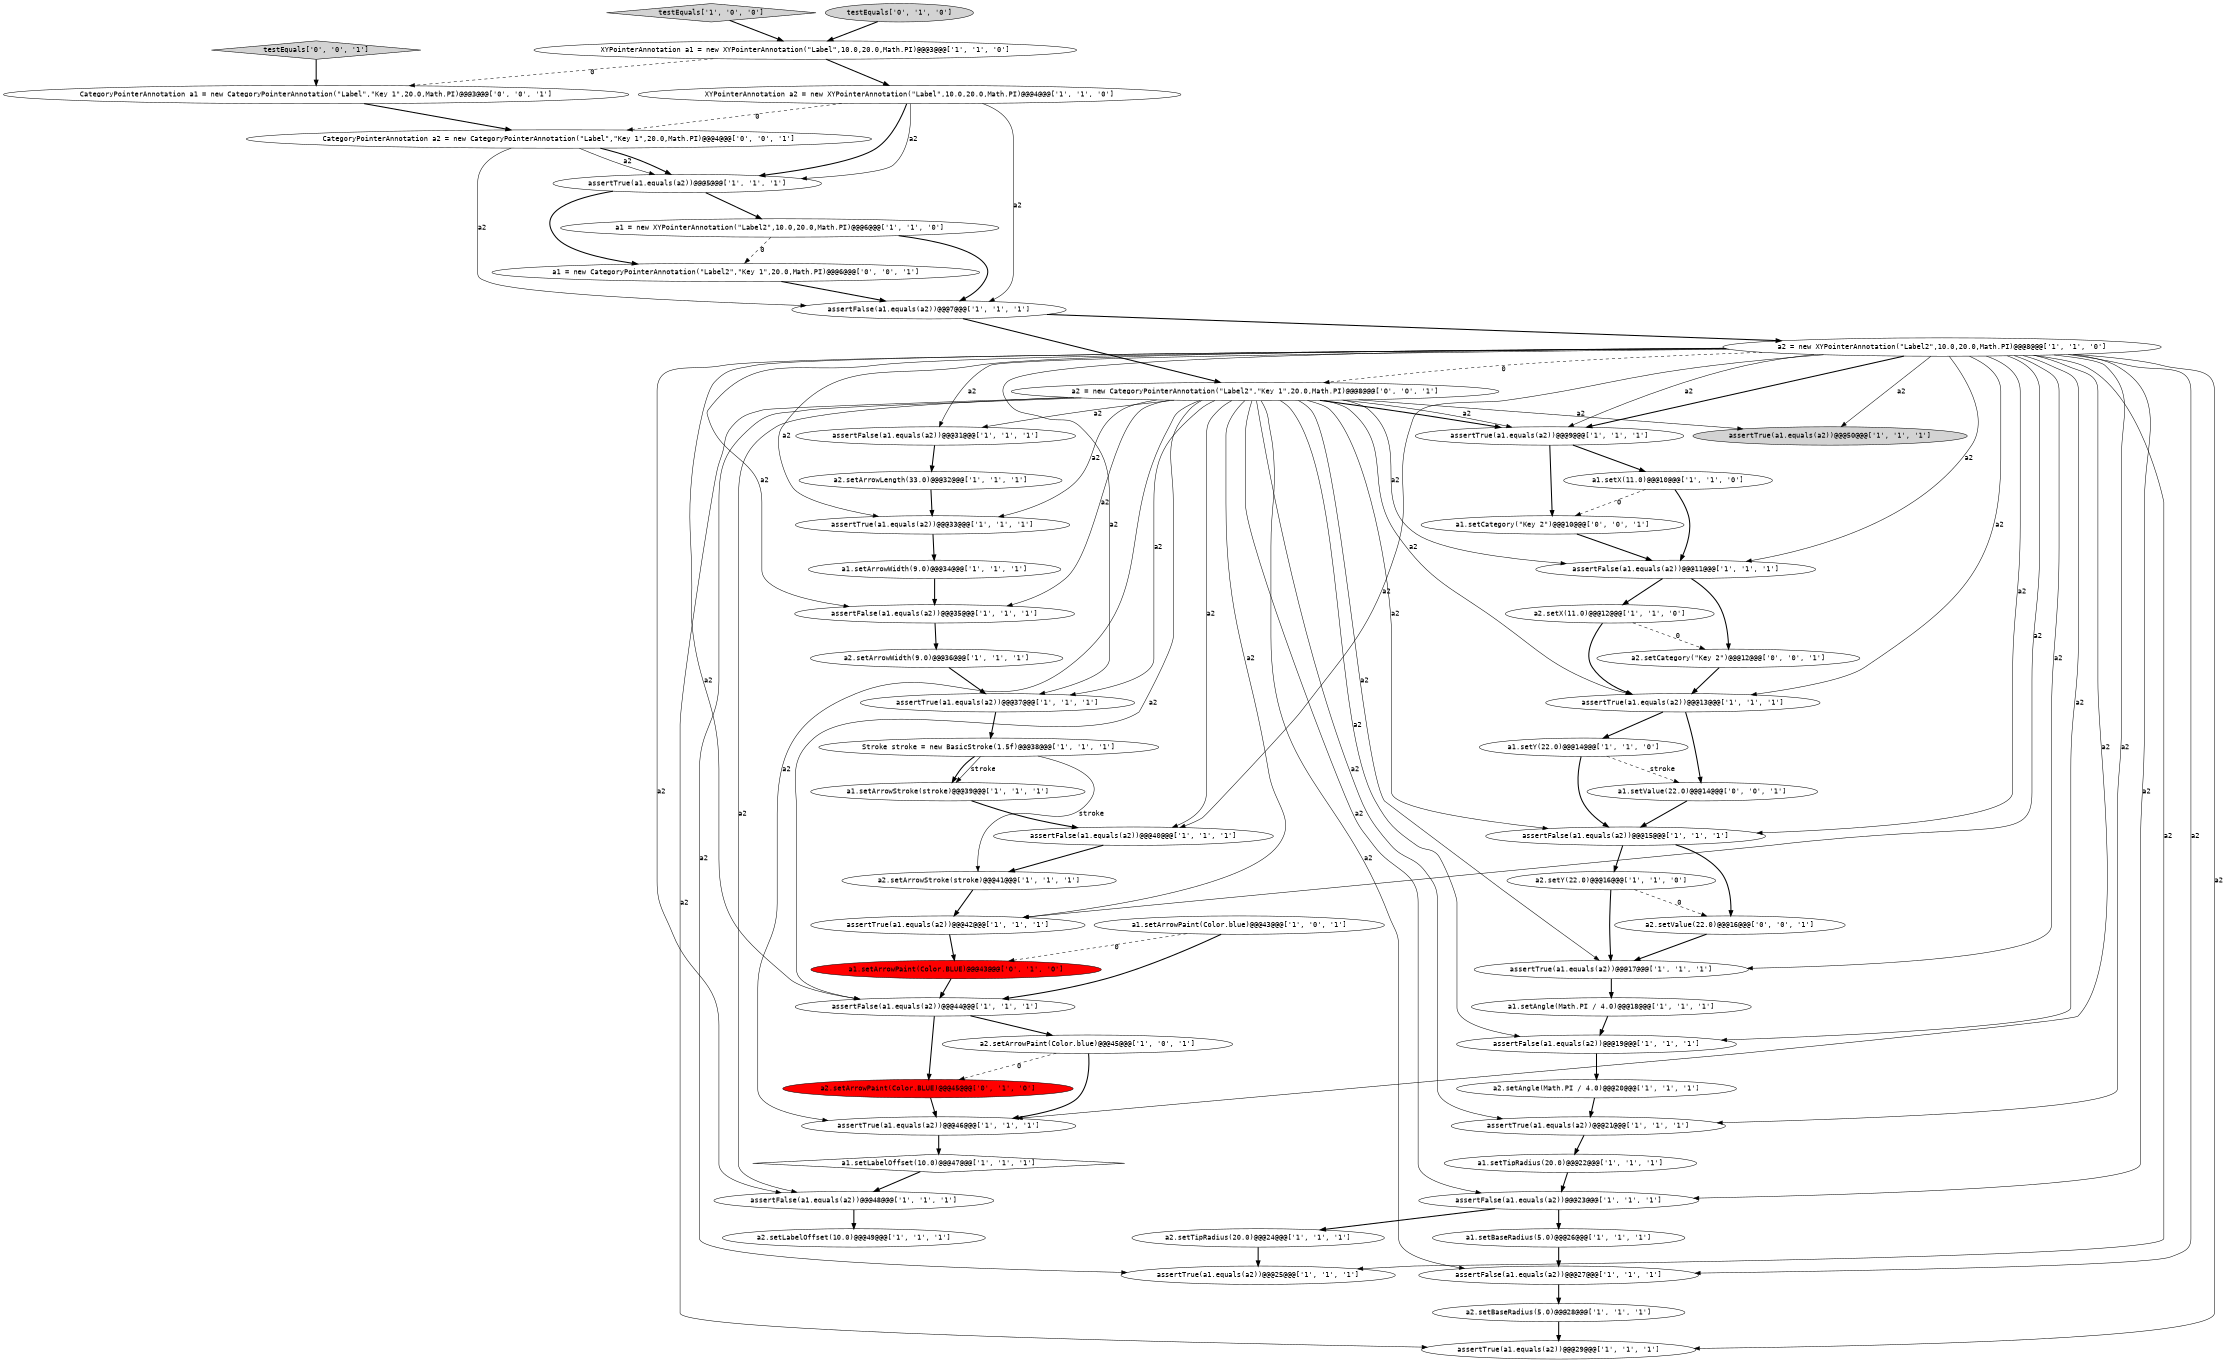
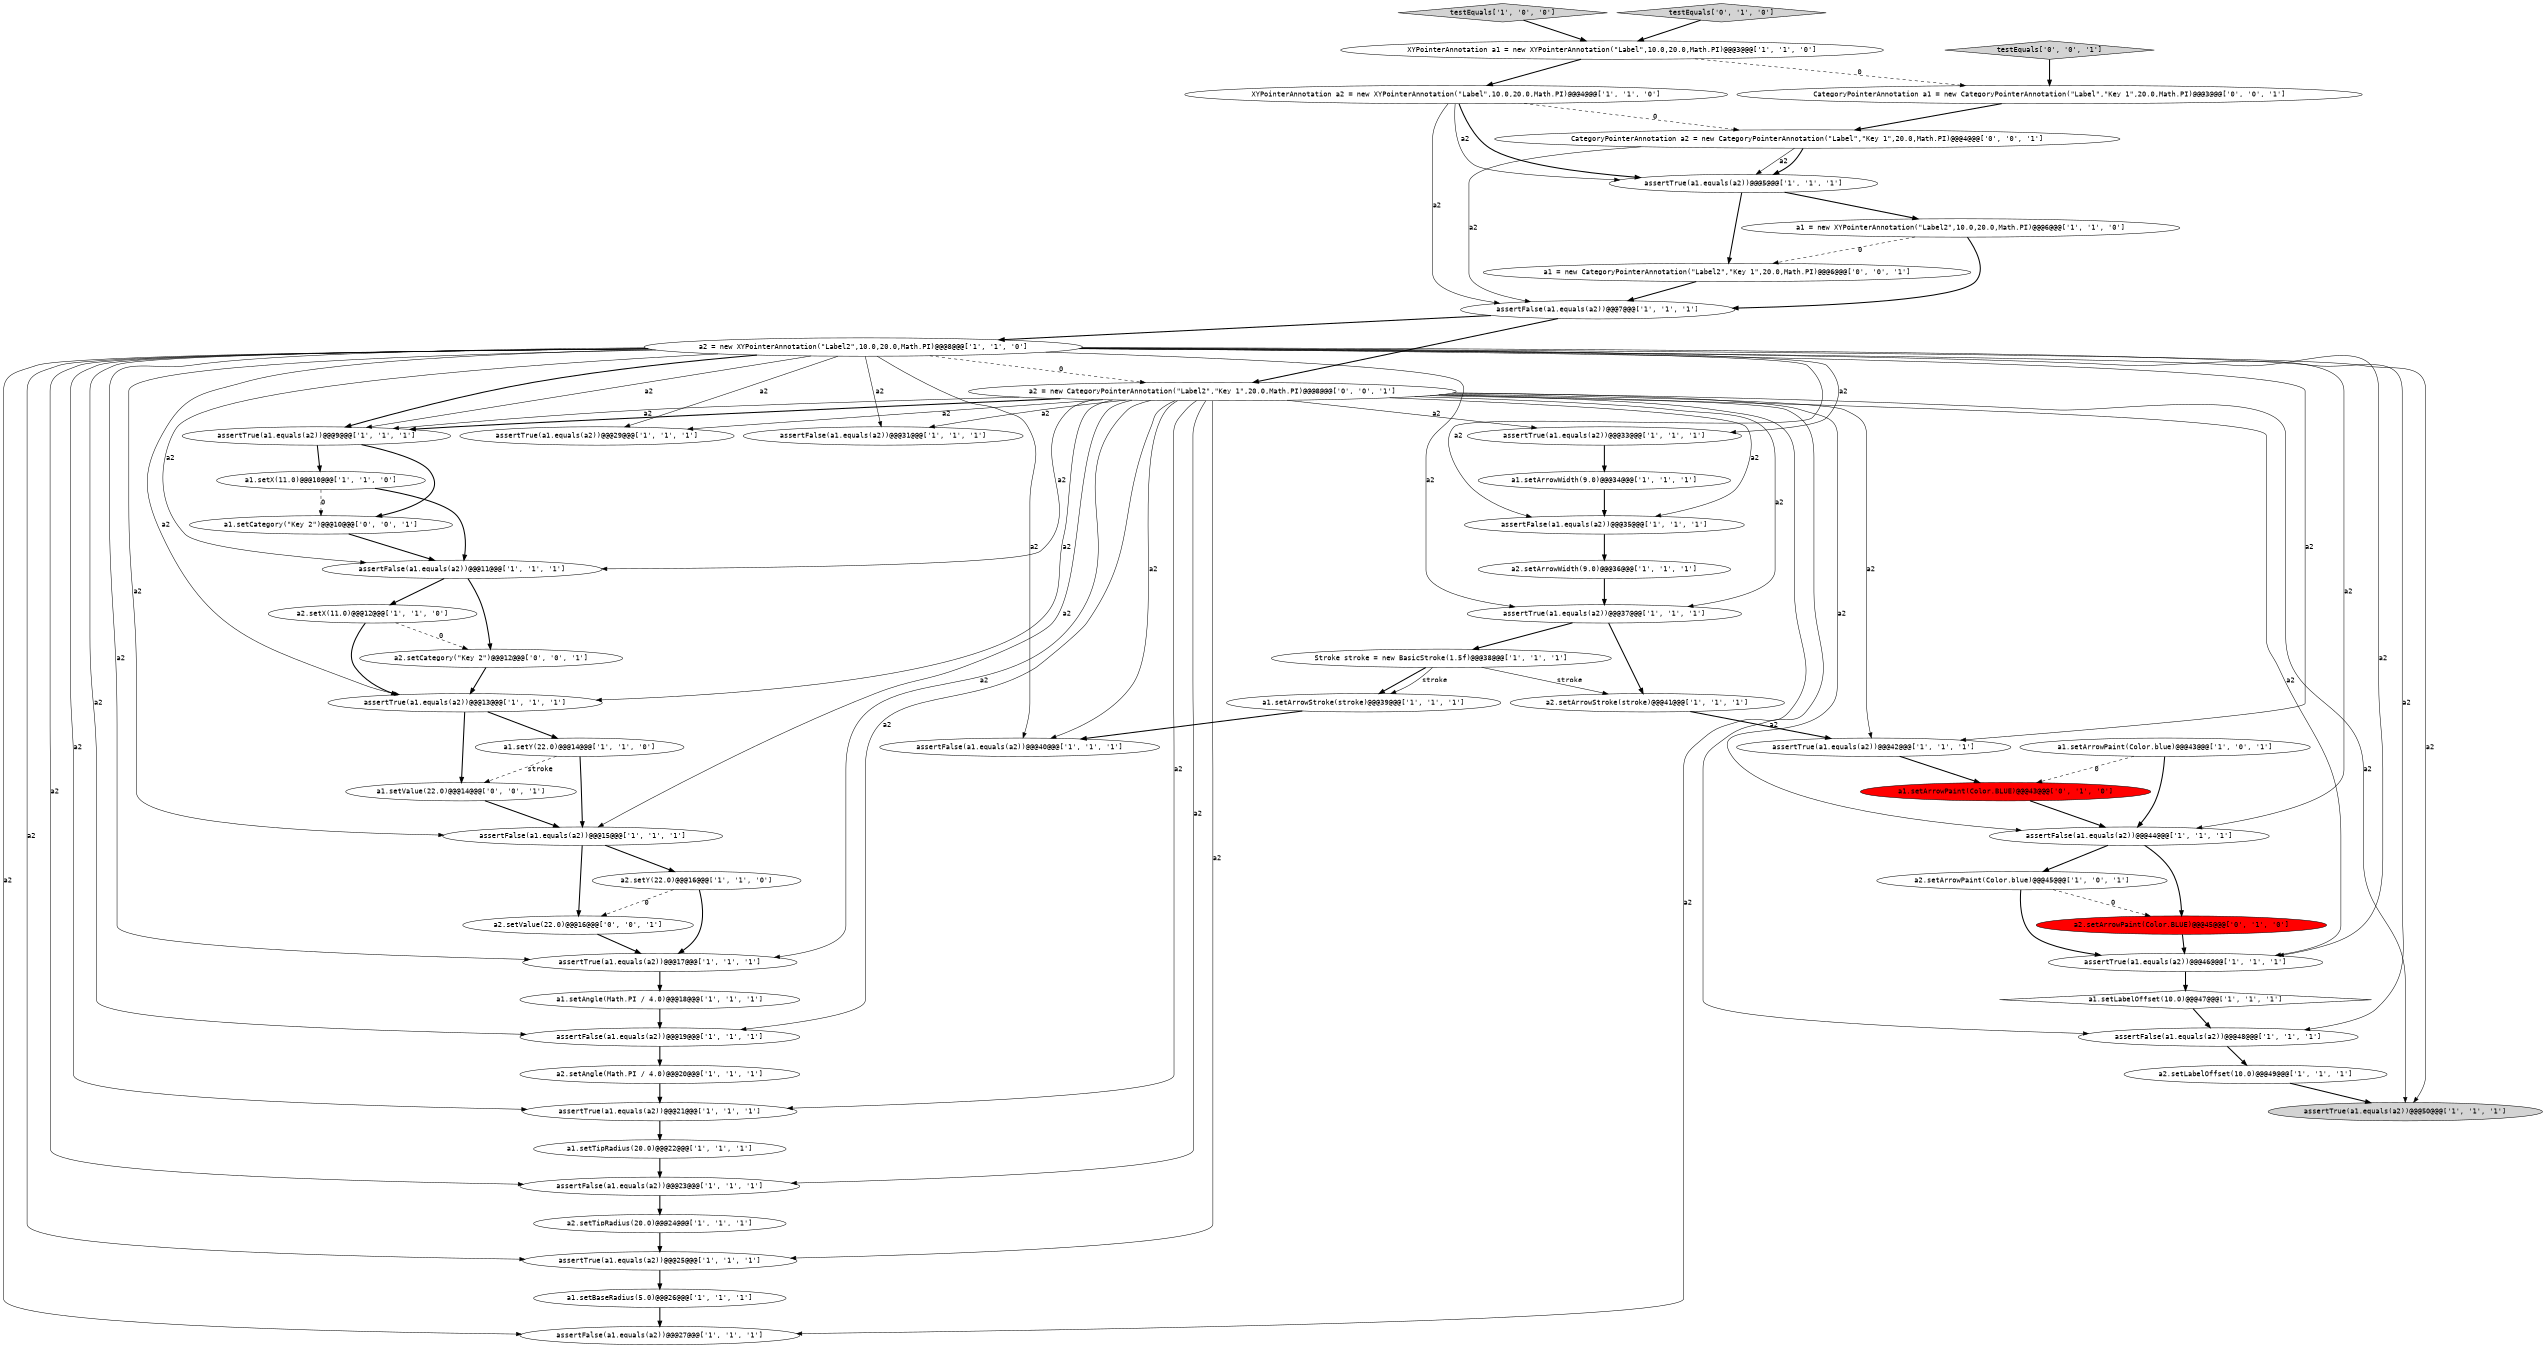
node "testEquals['0', '1', '0']": shape ellipse -> diamond
node "a2.setArrowLength(33.0)@@@32@@@['1', '1', '1']": removed
edge "assertFalse(a1.equals(a2))@@@40@@@['1', '1', '1']" -> "a2.setArrowStroke(stroke)@@@41@@@['1', '1', '1']": now "assertTrue(a1.equals(a2))@@@37@@@['1', '1', '1']" -> "a2.setArrowStroke(stroke)@@@41@@@['1', '1', '1']"
edge "a2.setLabelOffset(10.0)@@@49@@@['1', '1', '1']" -> "assertTrue(a1.equals(a2))@@@50@@@['1', '1', '1']": added
edge "assertFalse(a1.equals(a2))@@@23@@@['1', '1', '1']" -> "a1.setBaseRadius(5.0)@@@26@@@['1', '1', '1']": now "assertTrue(a1.equals(a2))@@@25@@@['1', '1', '1']" -> "a1.setBaseRadius(5.0)@@@26@@@['1', '1', '1']"
node "a2.setBaseRadius(5.0)@@@28@@@['1', '1', '1']": removed
